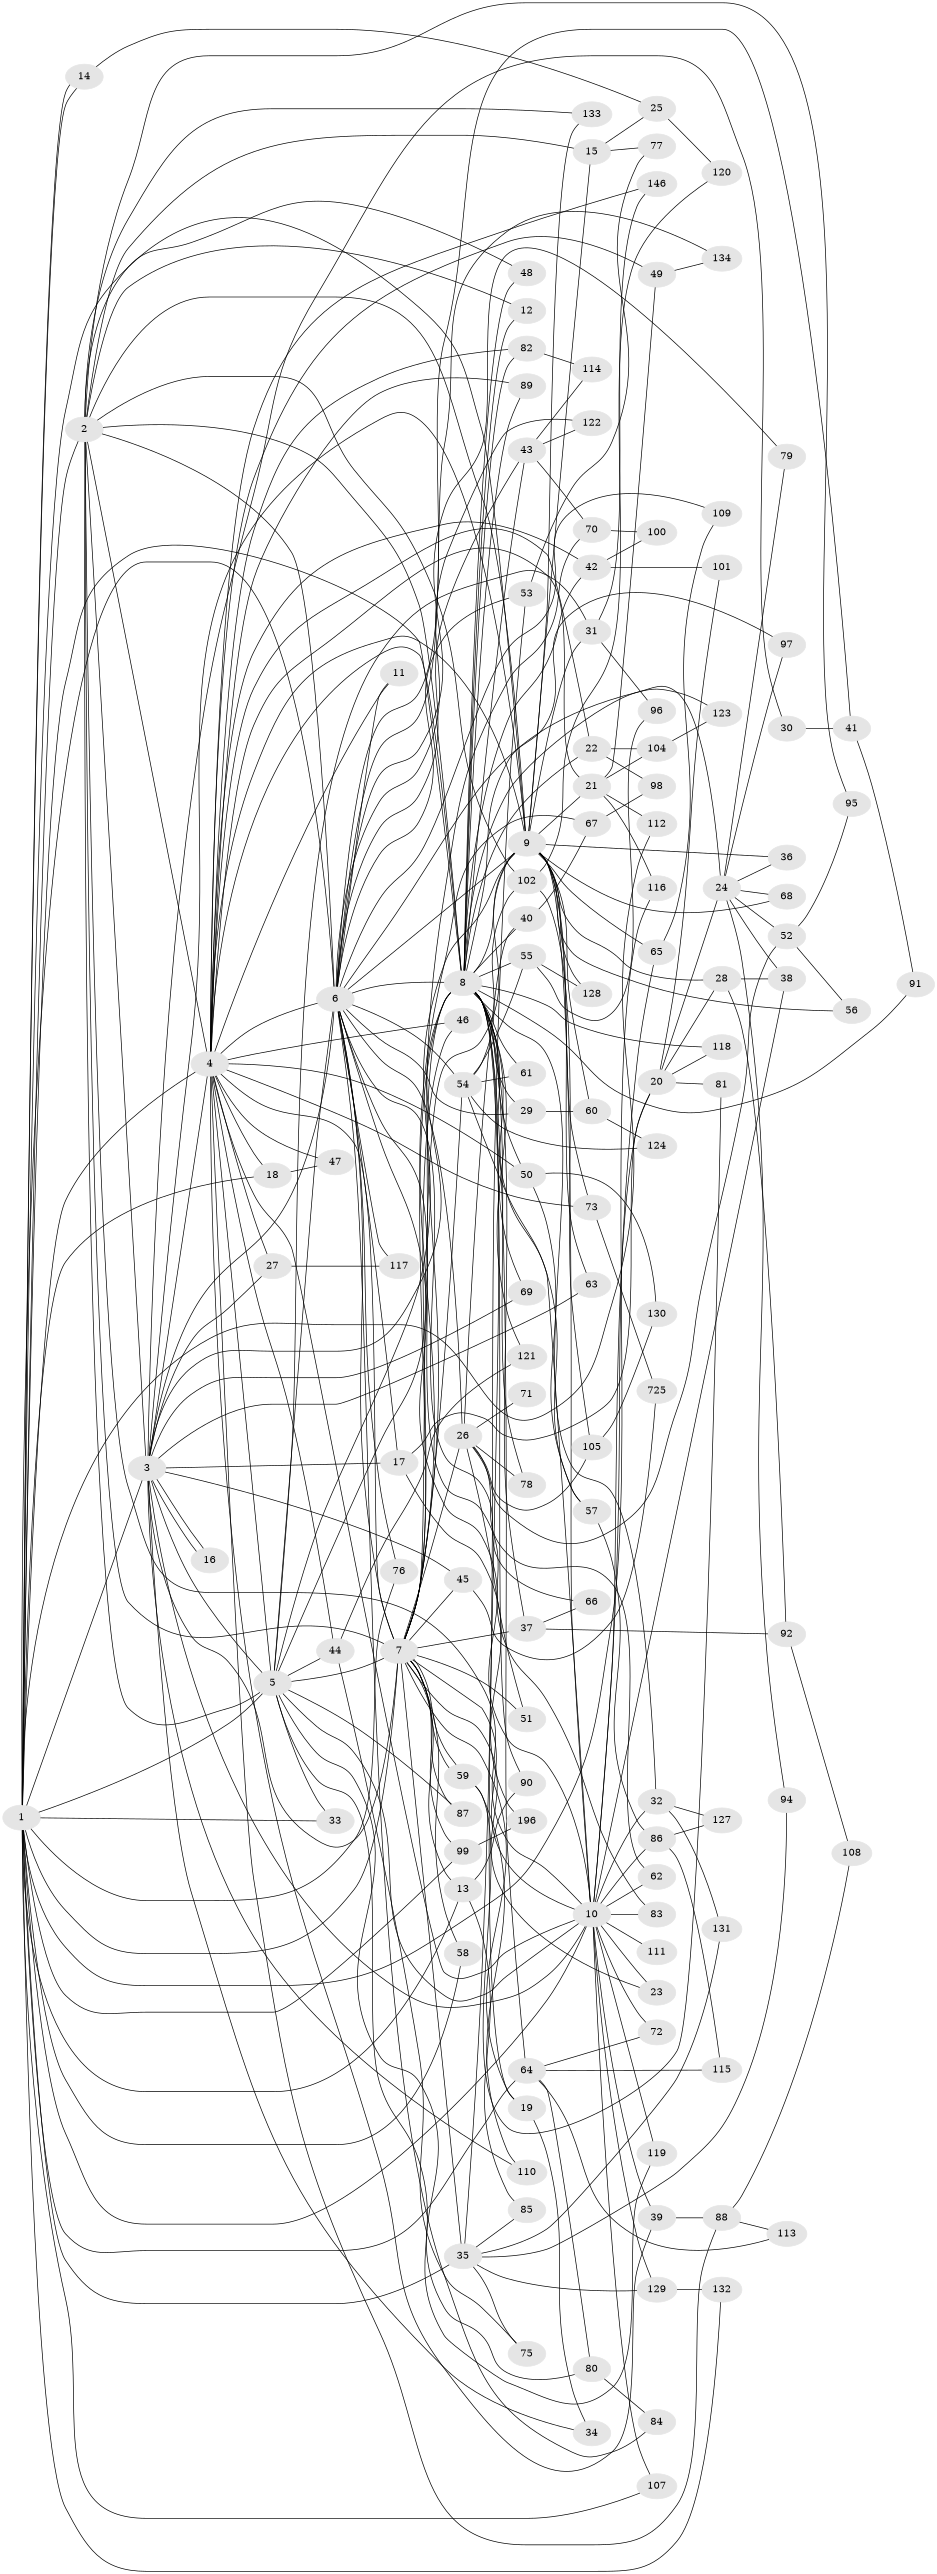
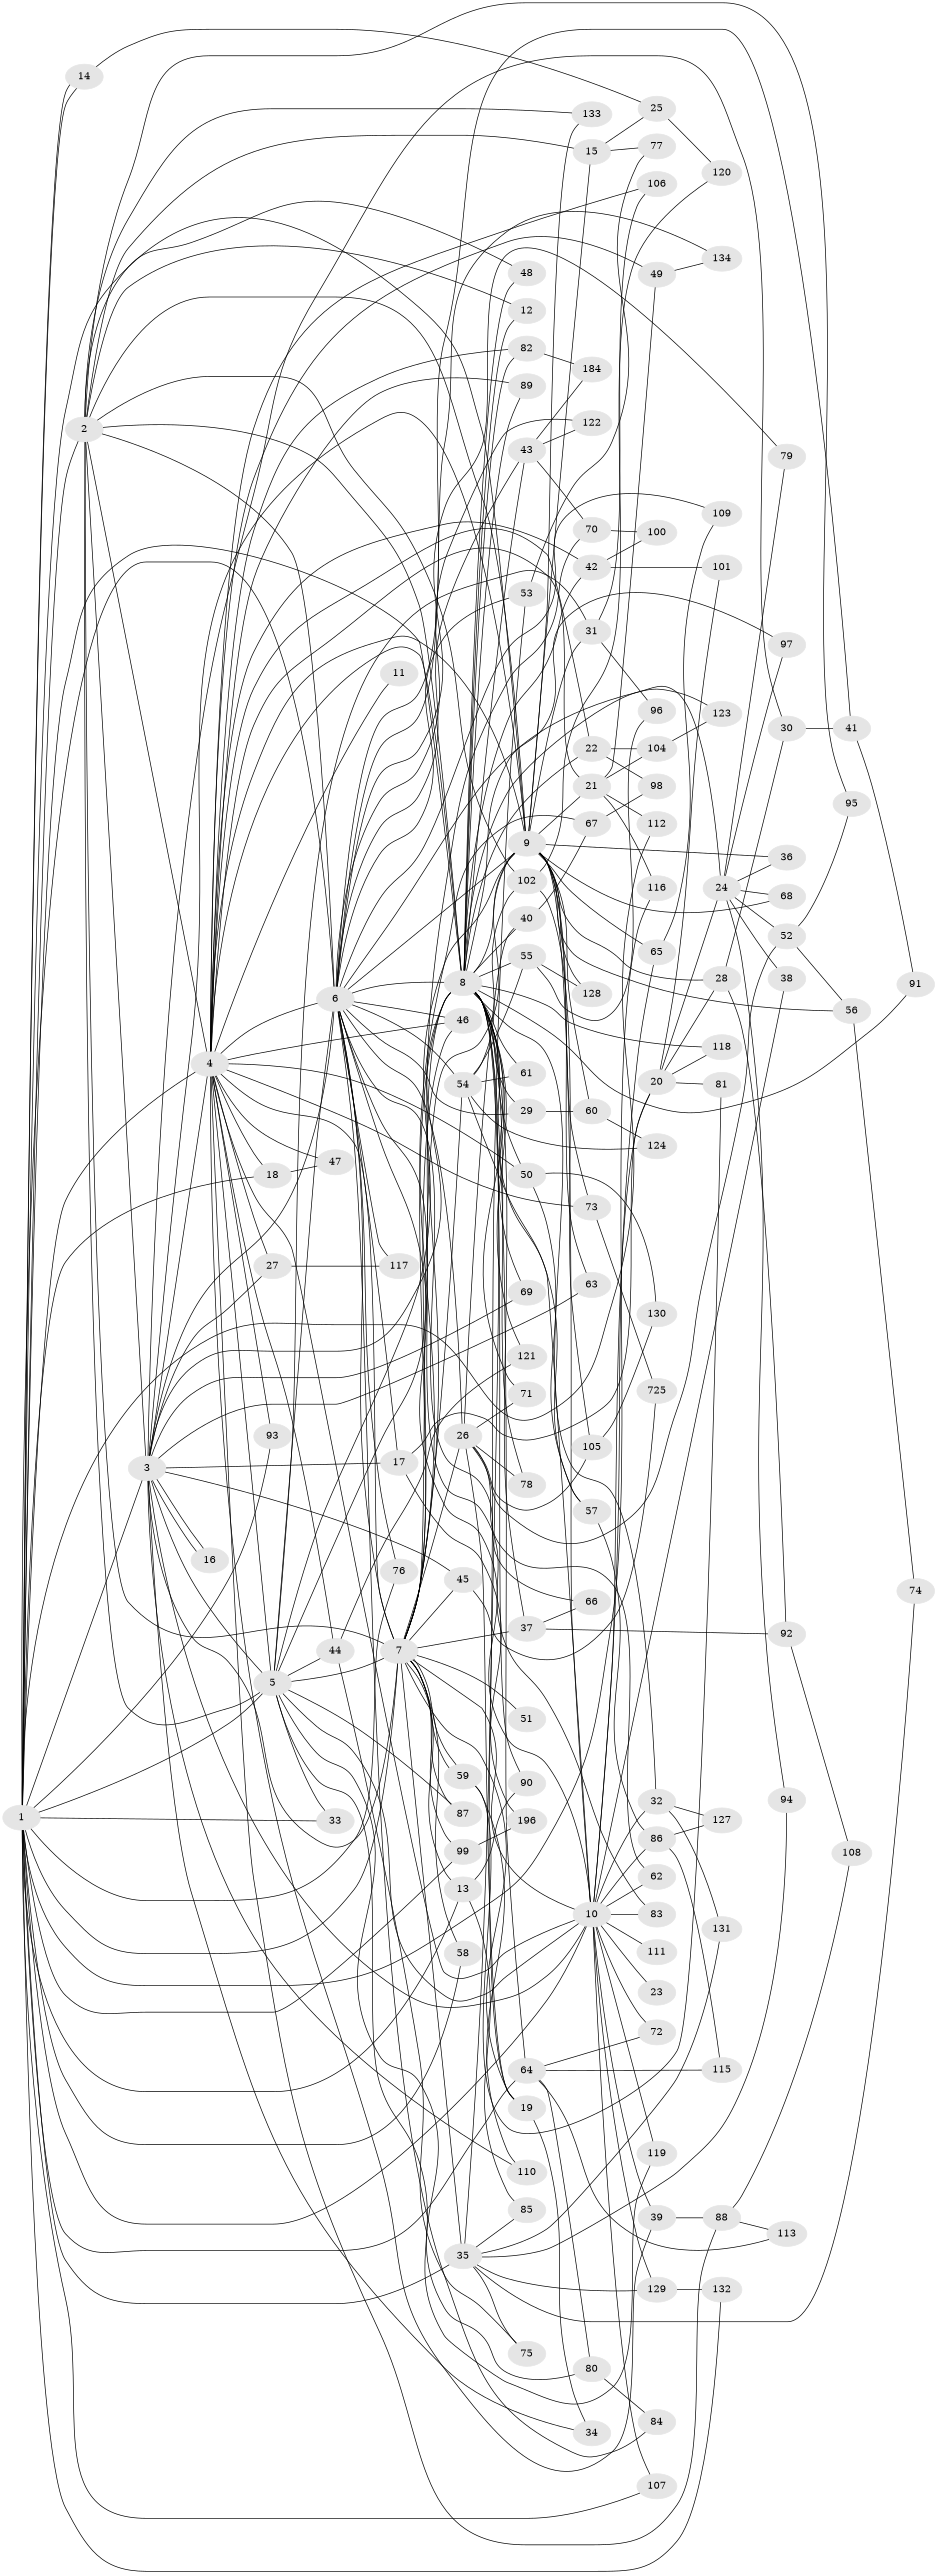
node "146": label "146" -> "106"
node "114": label "114" -> "184"
edge "11" -- "6": now "46" -- "6"
edge "28" -- "38": now "28" -- "30"
edge "8" -- "71": added
edge "2" -- "10": removed
node "93": added
edge "26" -- "51": now "26" -- "19"
node "74": added
edge "7" -- "23": removed
